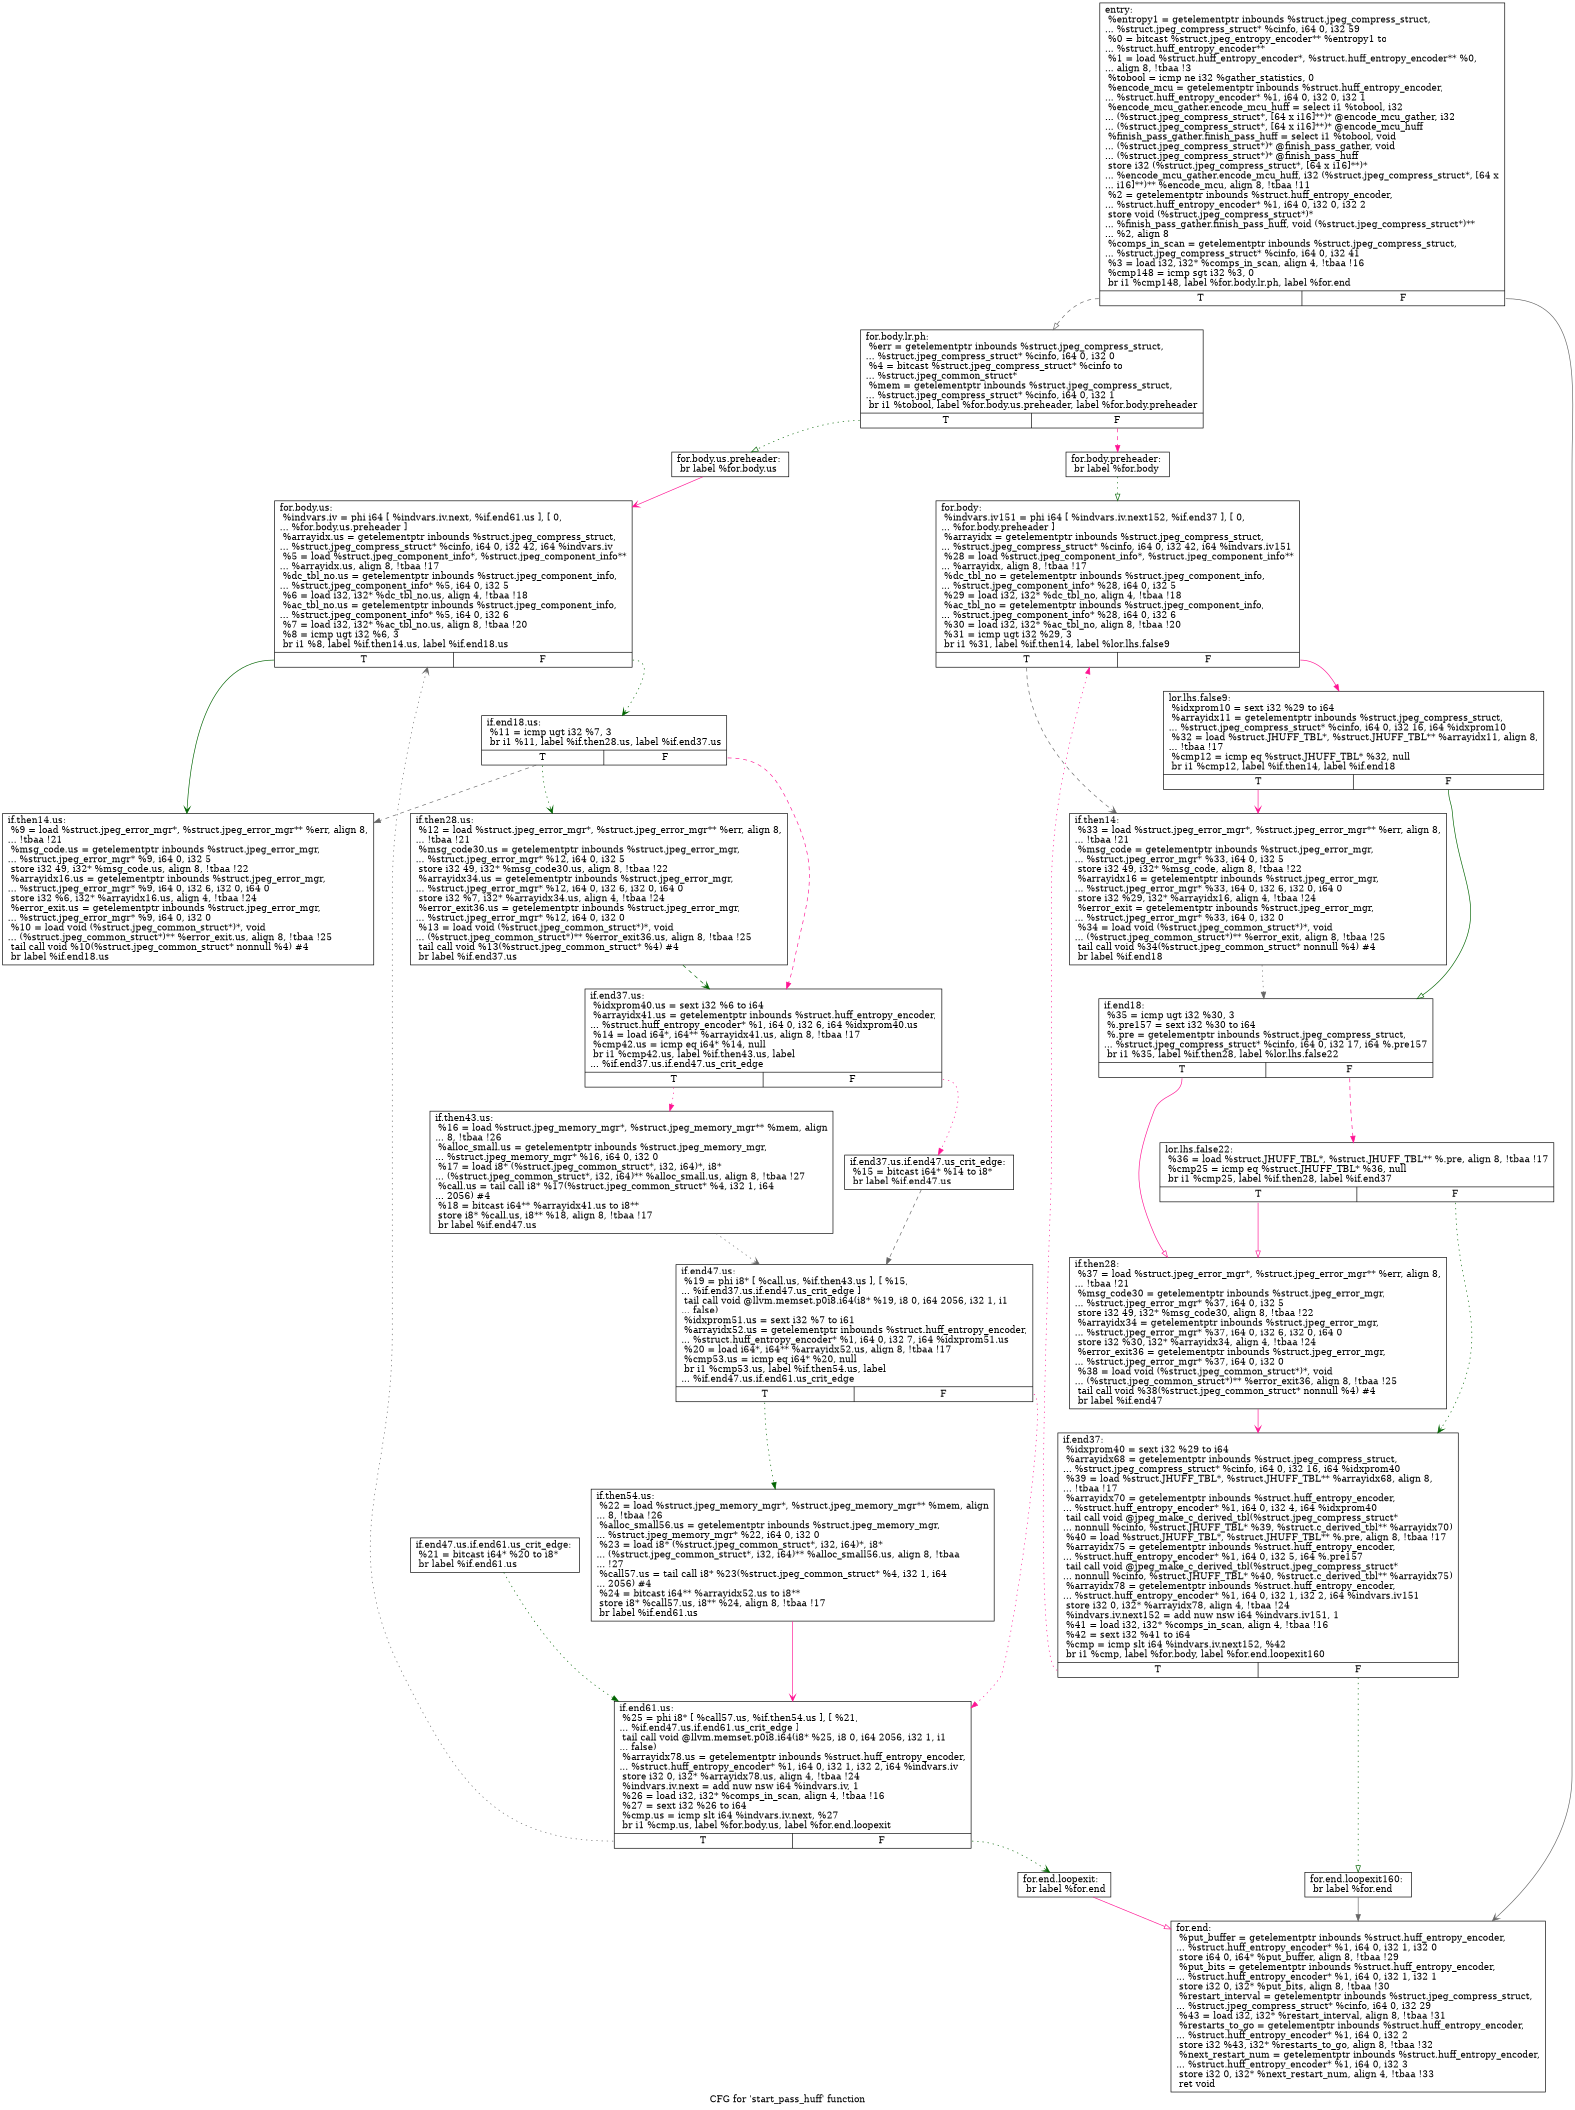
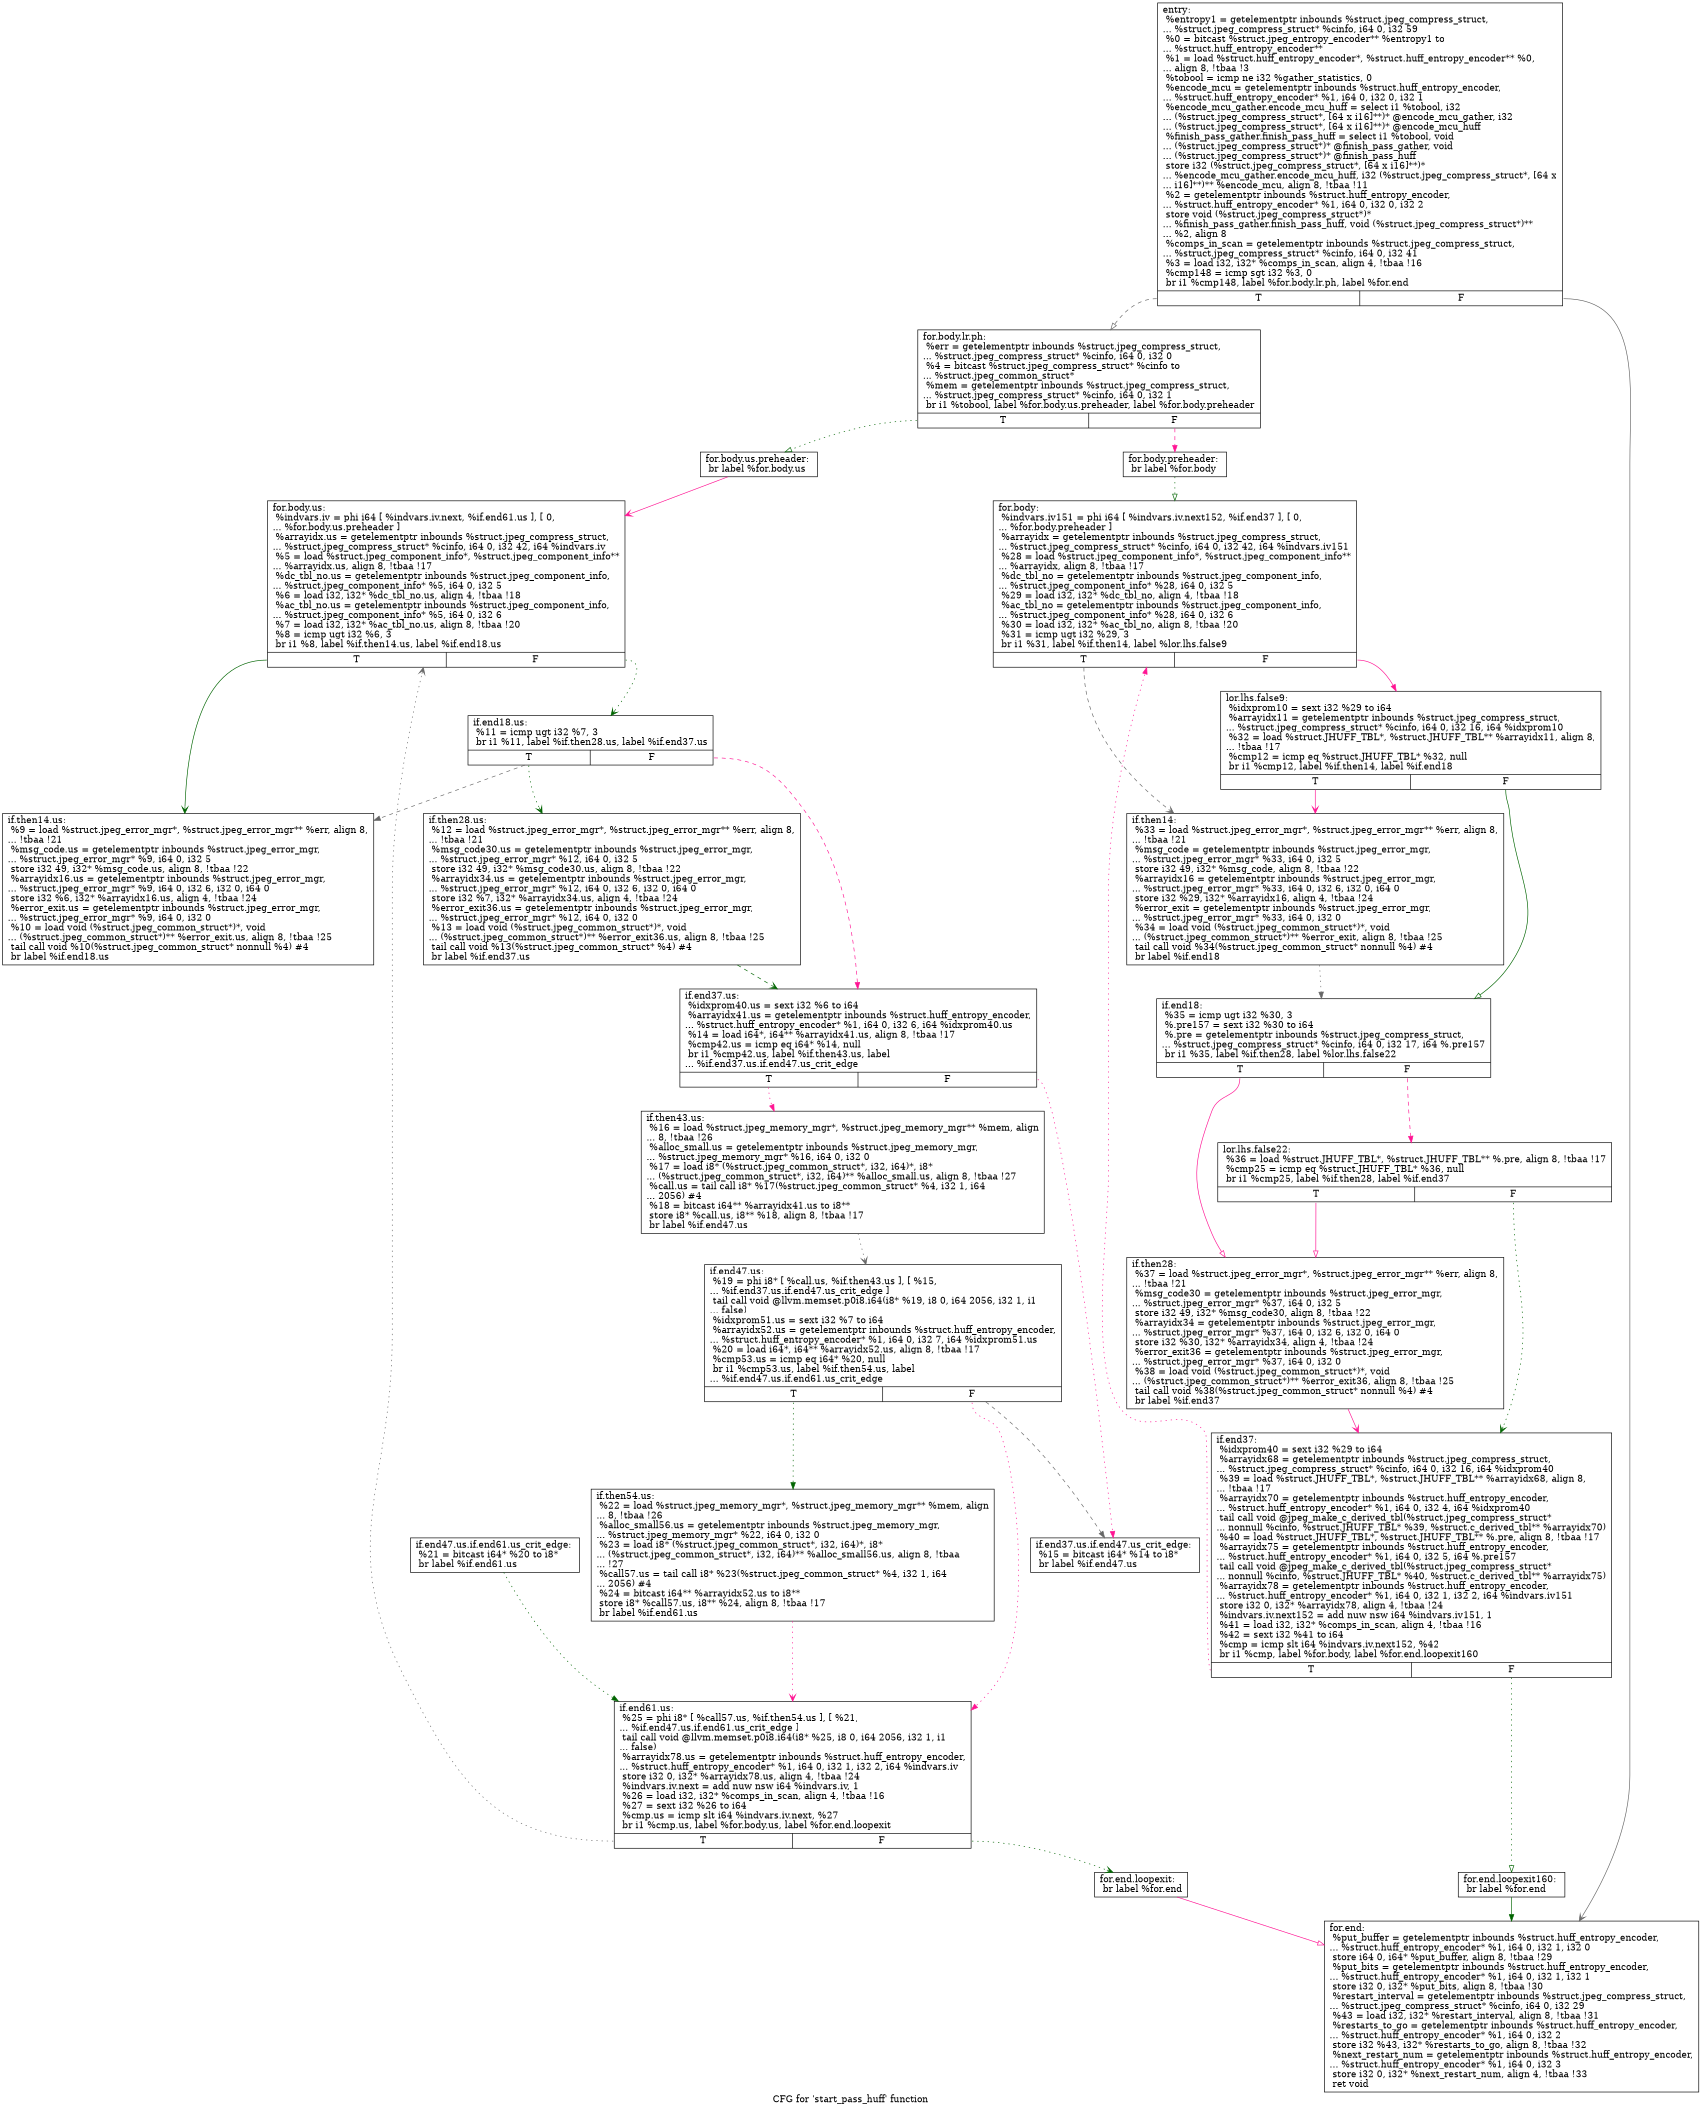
edge "if.end37.us.if.end47.us_crit_edge:" -> "if.end47.us:": reversed
node "if.end47.us:": text "%idxprom51.us = sext i32 %7 to i61" -> "%idxprom51.us = sext i32 %7 to i64"
node "if.then28:": text "br label %if.end47" -> "br label %if.end37"
edge "if.then54.us:" -> "if.end61.us:": style solid -> dotted
edge "for.end.loopexit160:" -> "for.end:": color gray40 -> darkgreen
